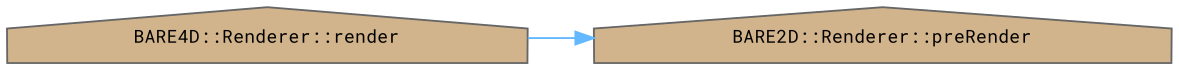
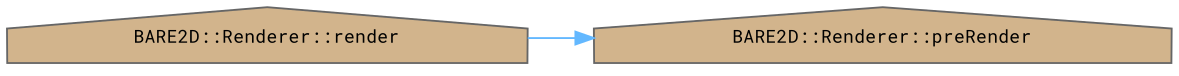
node "BARE4D::Renderer::render": label "BARE4D::Renderer::render" -> "BARE2D::Renderer::render"
